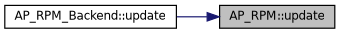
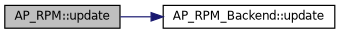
edge "AP_RPM_Backend::update" -> "AP_RPM::update": reversed
